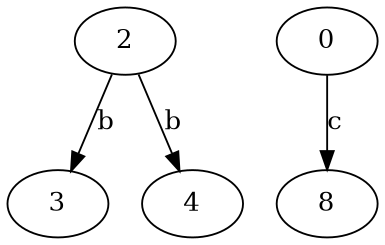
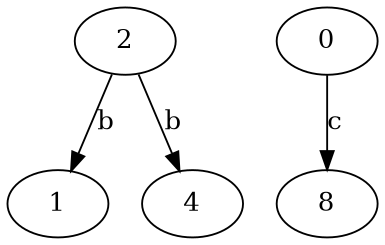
node "3": label "3" -> "1"
